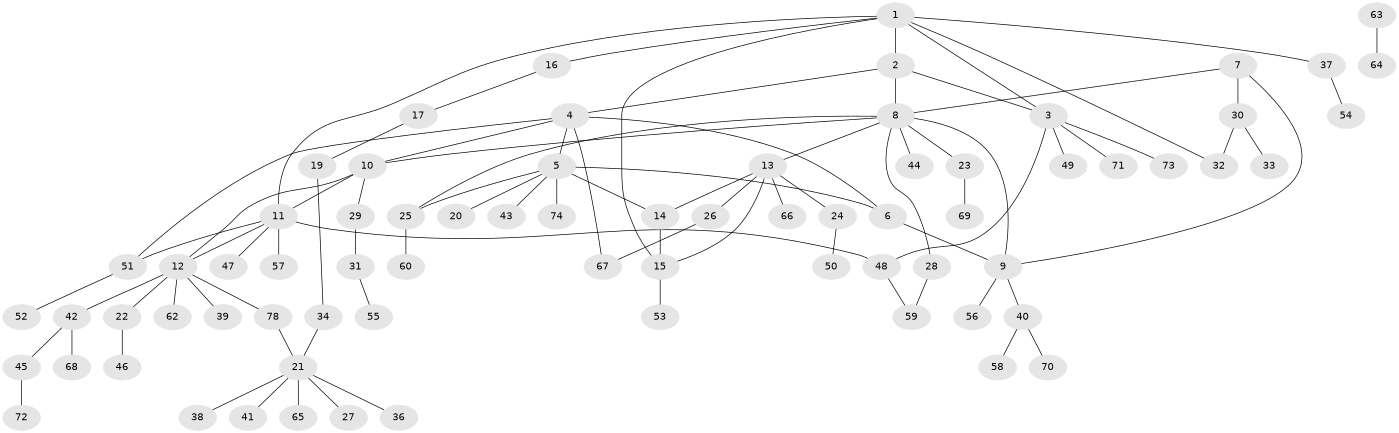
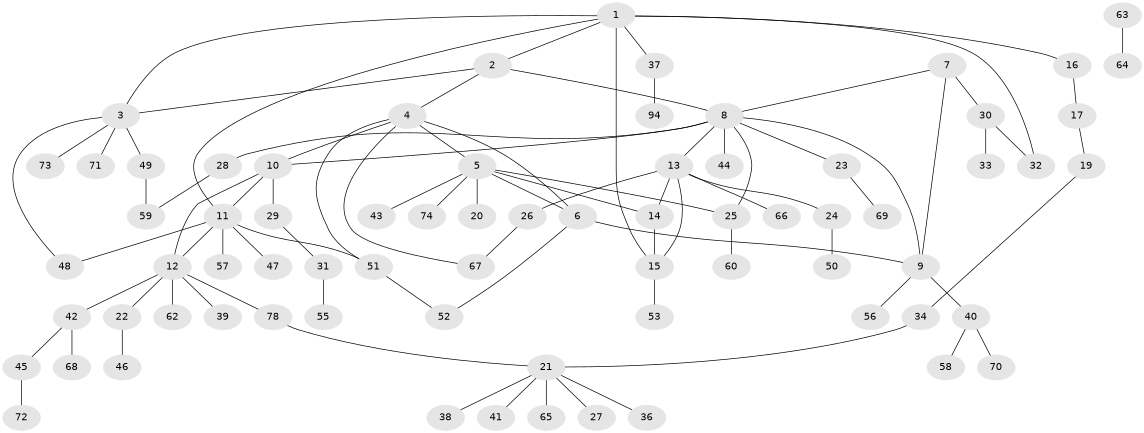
node "54": label "54" -> "94"
edge "6" -- "52": added
edge "48" -- "59": now "49" -- "59"
